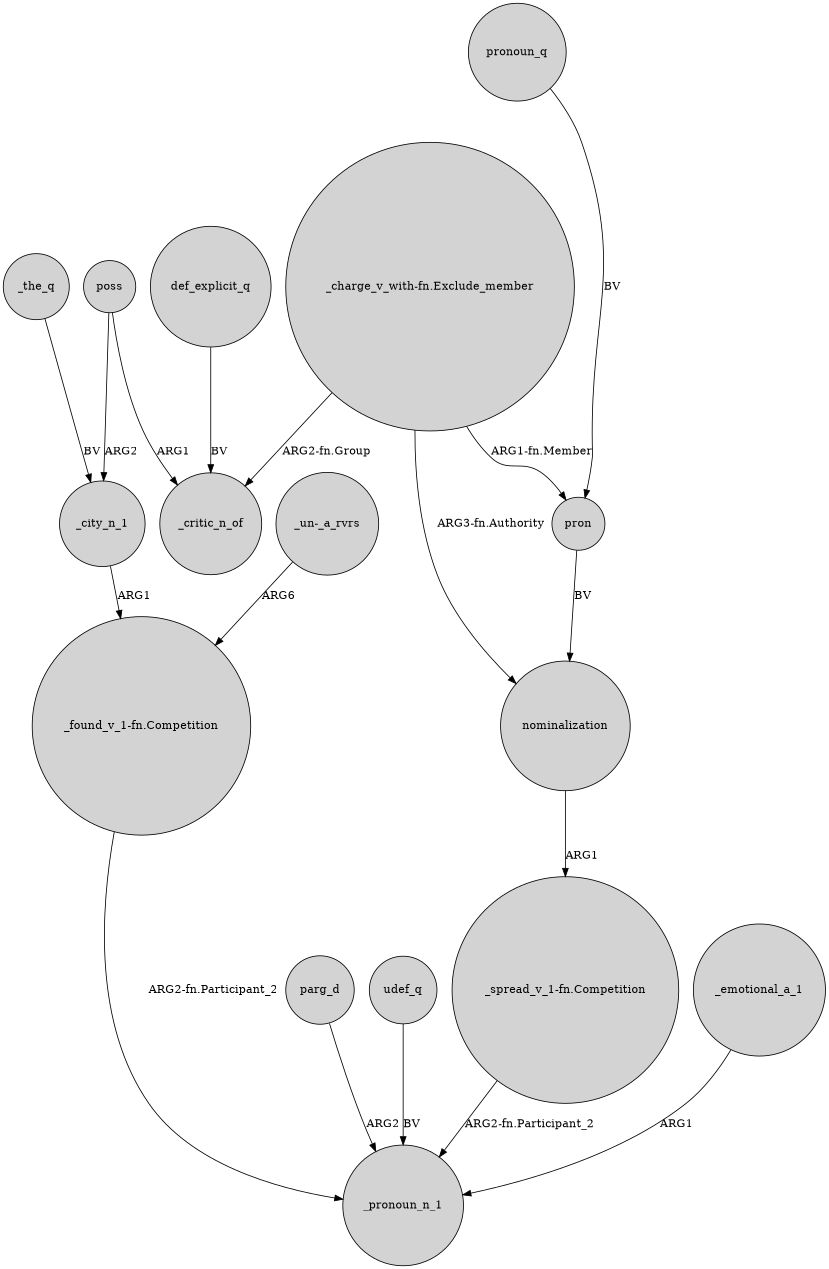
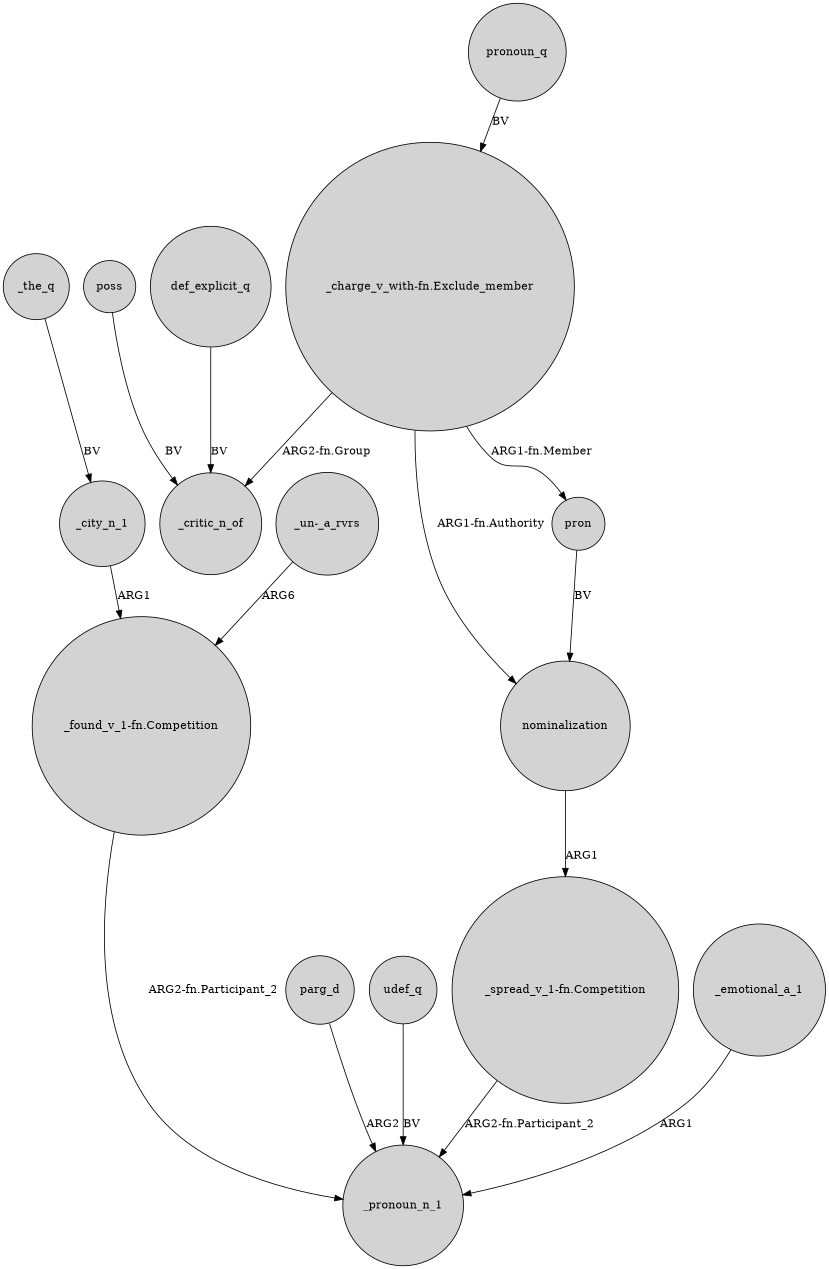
edge "pronoun_q" -> "pron": now "pronoun_q" -> "_charge_v_with-fn.Exclude_member"
edge "poss" -> "_city_n_1": removed, label "ARG2"
edge "poss" -> "_critic_n_of": label "ARG1" -> "BV"
edge "_charge_v_with-fn.Exclude_member" -> "nominalization": label "ARG3-fn.Authority" -> "ARG1-fn.Authority"
